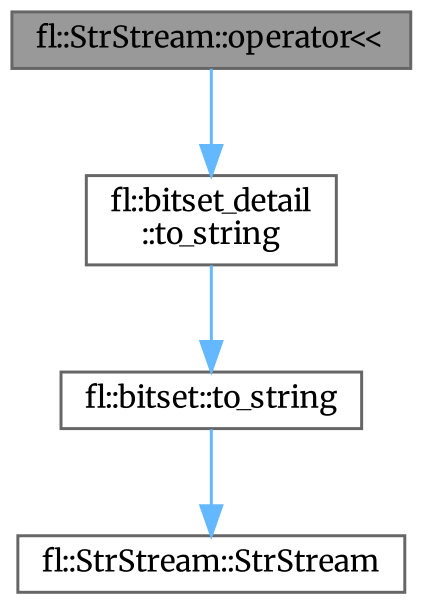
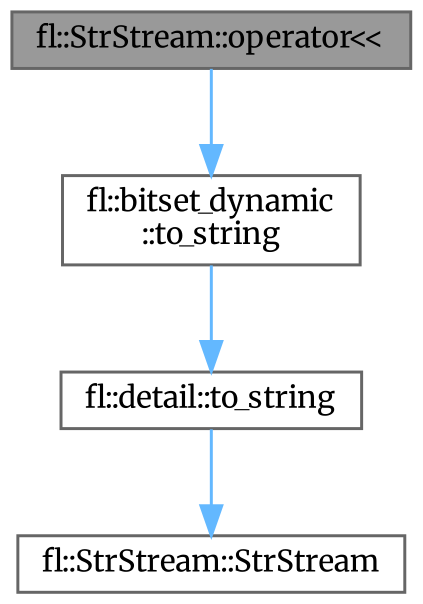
node "fl::bitset_detail ::to_string": label "fl::bitset_detail ::to_string" -> "fl::bitset_dynamic ::to_string"
node "fl::bitset::to_string": label "fl::bitset::to_string" -> "fl::detail::to_string"
